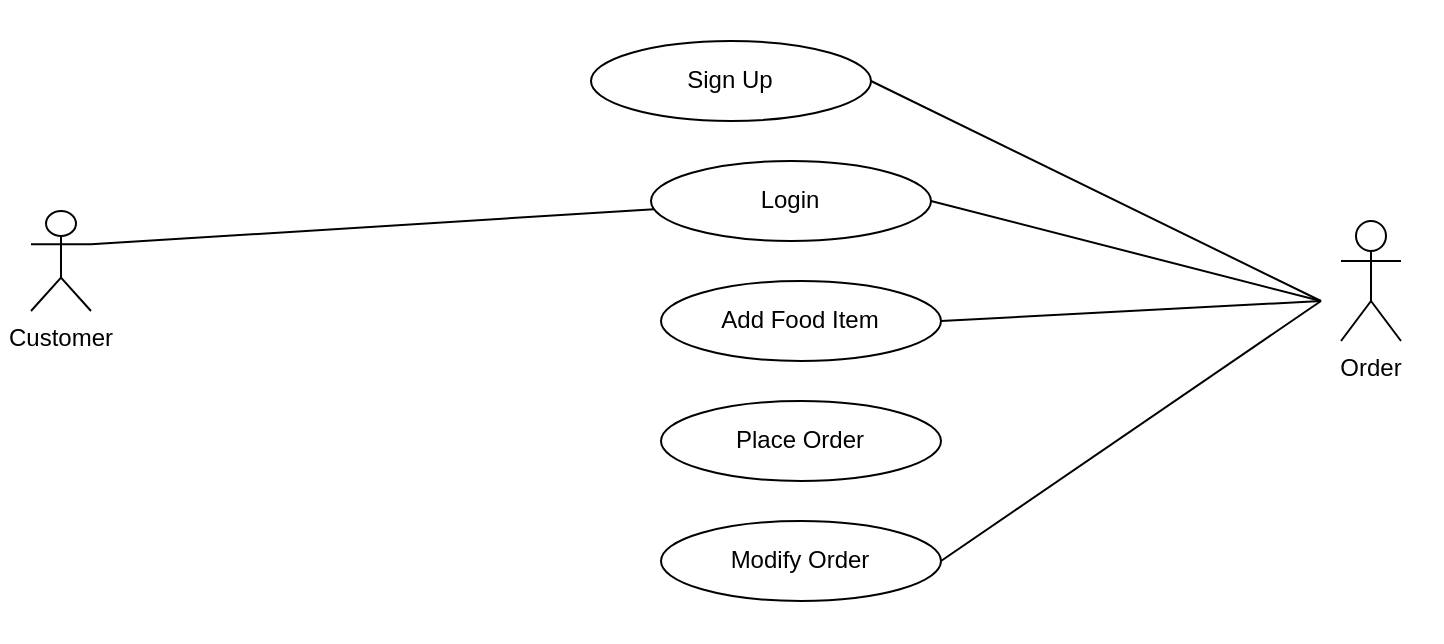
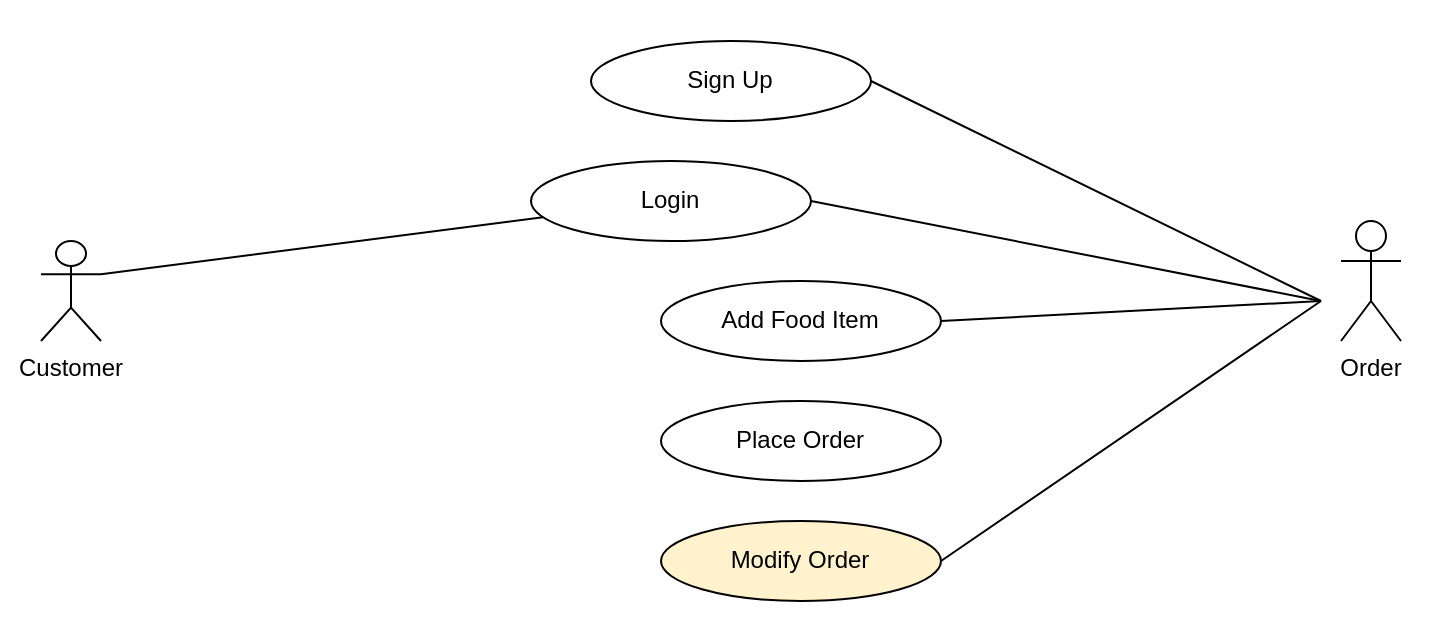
node "Login": moved (791, 201) -> (671, 201)
node "Customer": moved (61, 261) -> (71, 291)
node "Modify Order": fillcolor #ffffff -> #fff2cc
